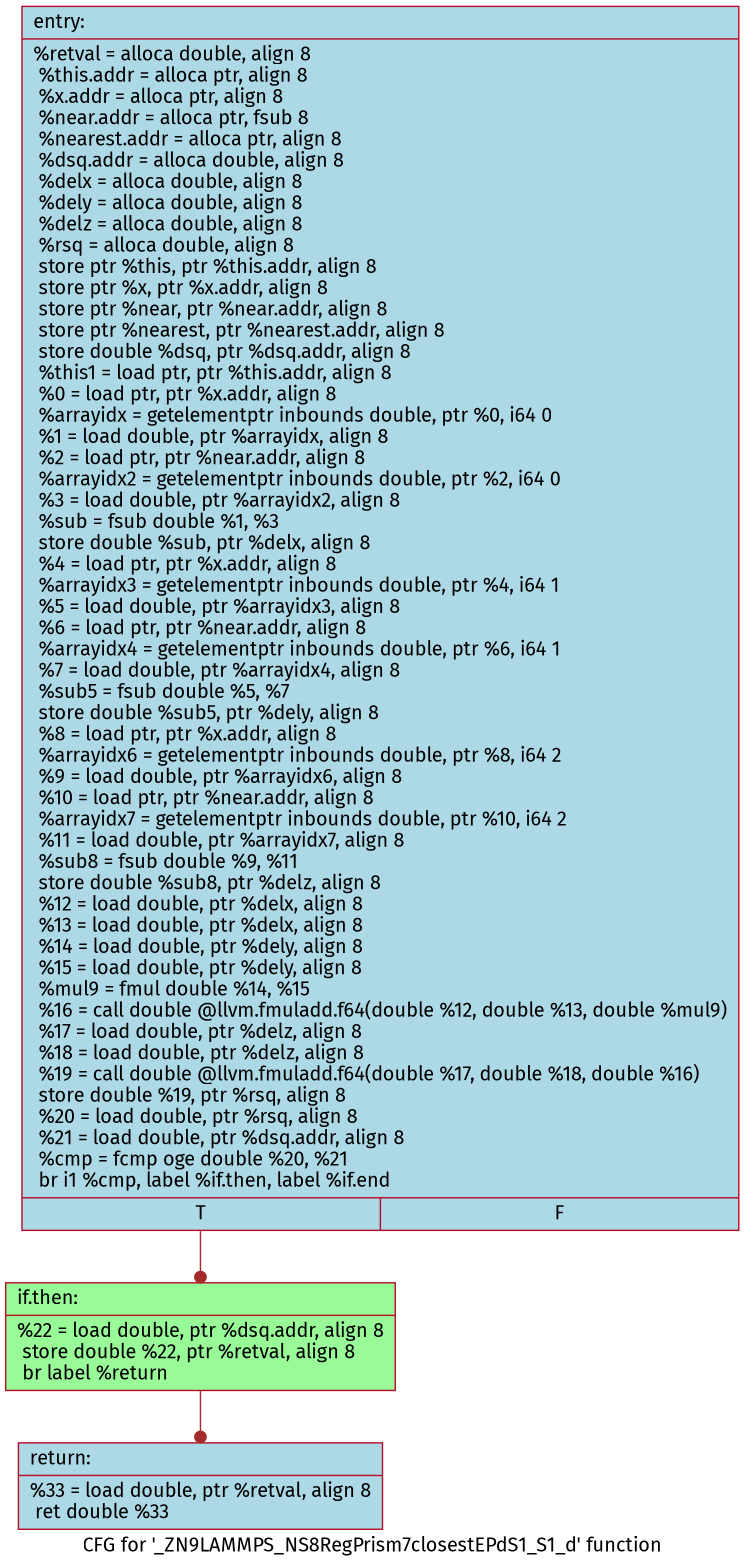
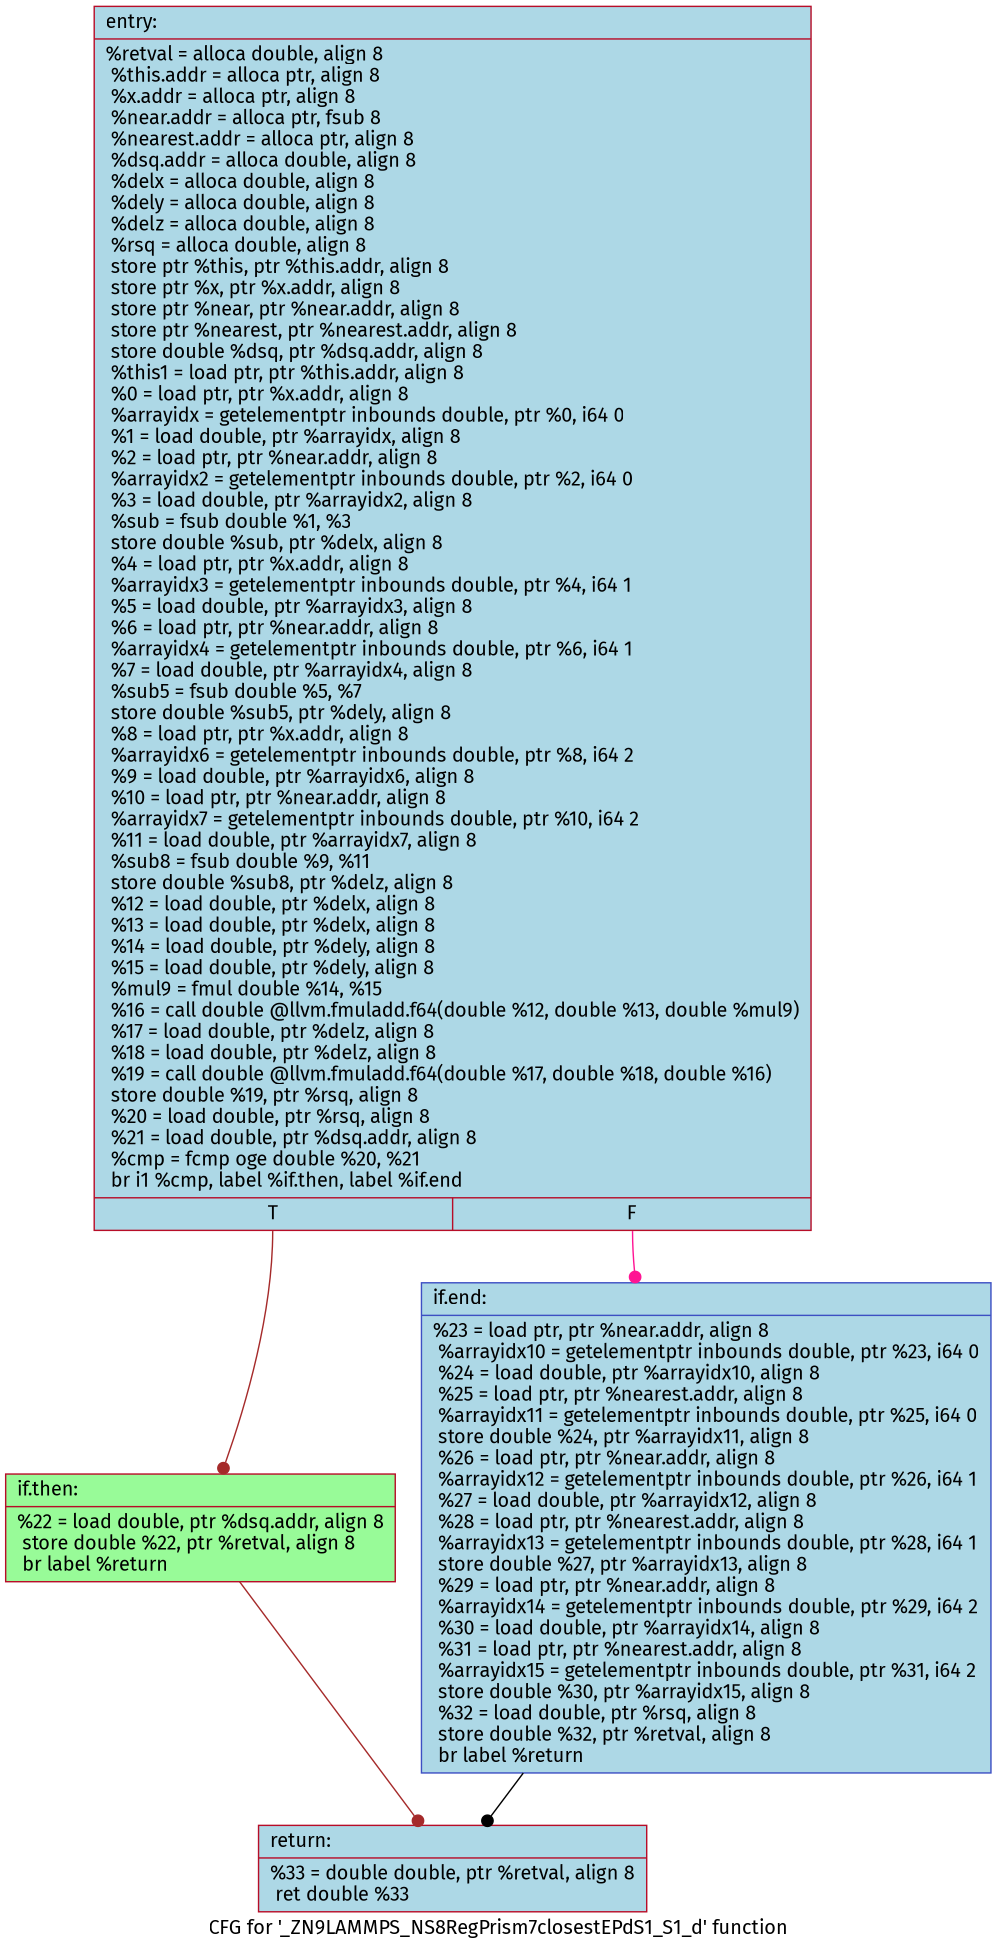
node "return:": text "%33 = load double, ptr %retval, align 8" -> "%33 = double double, ptr %retval, align 8"
node "if.end:": added
